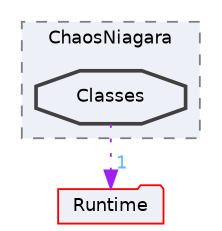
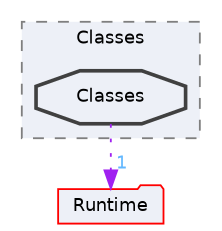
cluster "ChaosNiagara": label "ChaosNiagara" -> "Classes"
